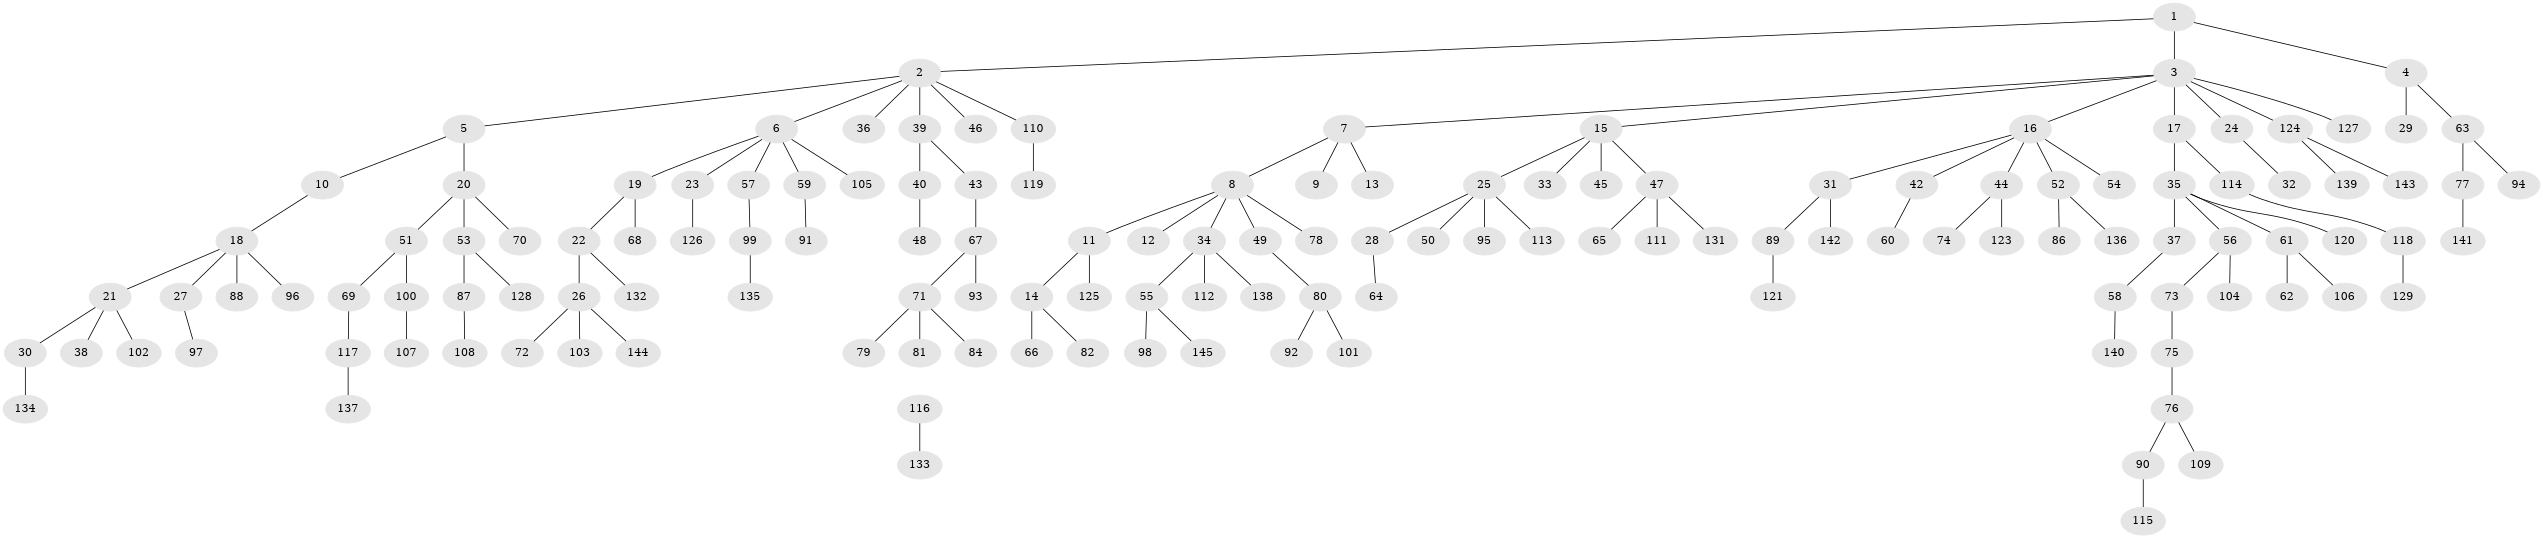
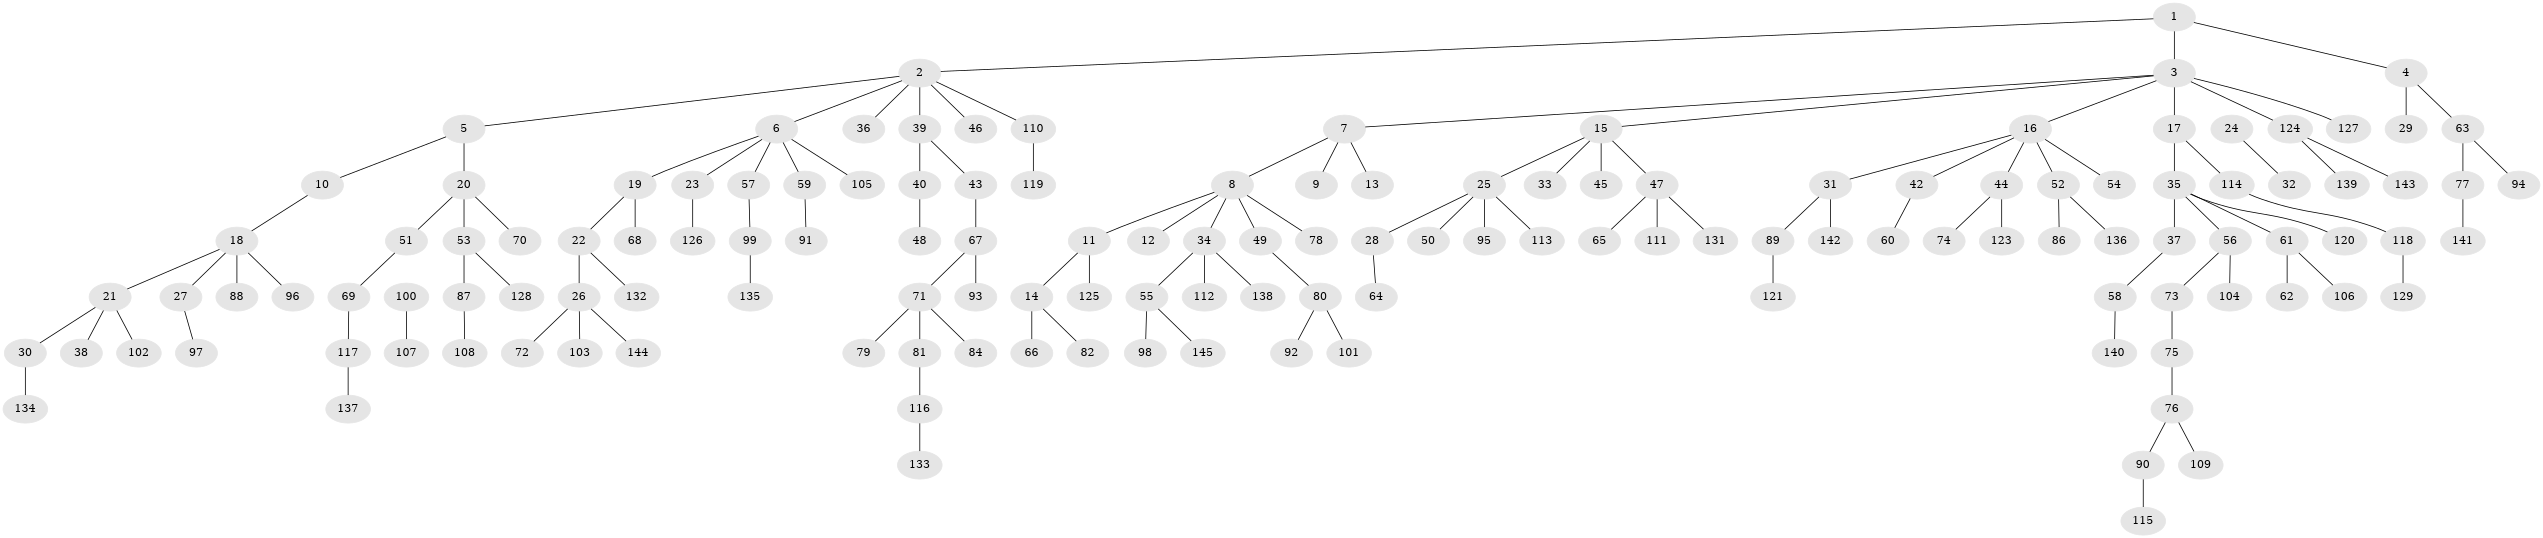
edge "3" -- "24": removed
edge "51" -- "100": removed
edge "81" -- "116": added
